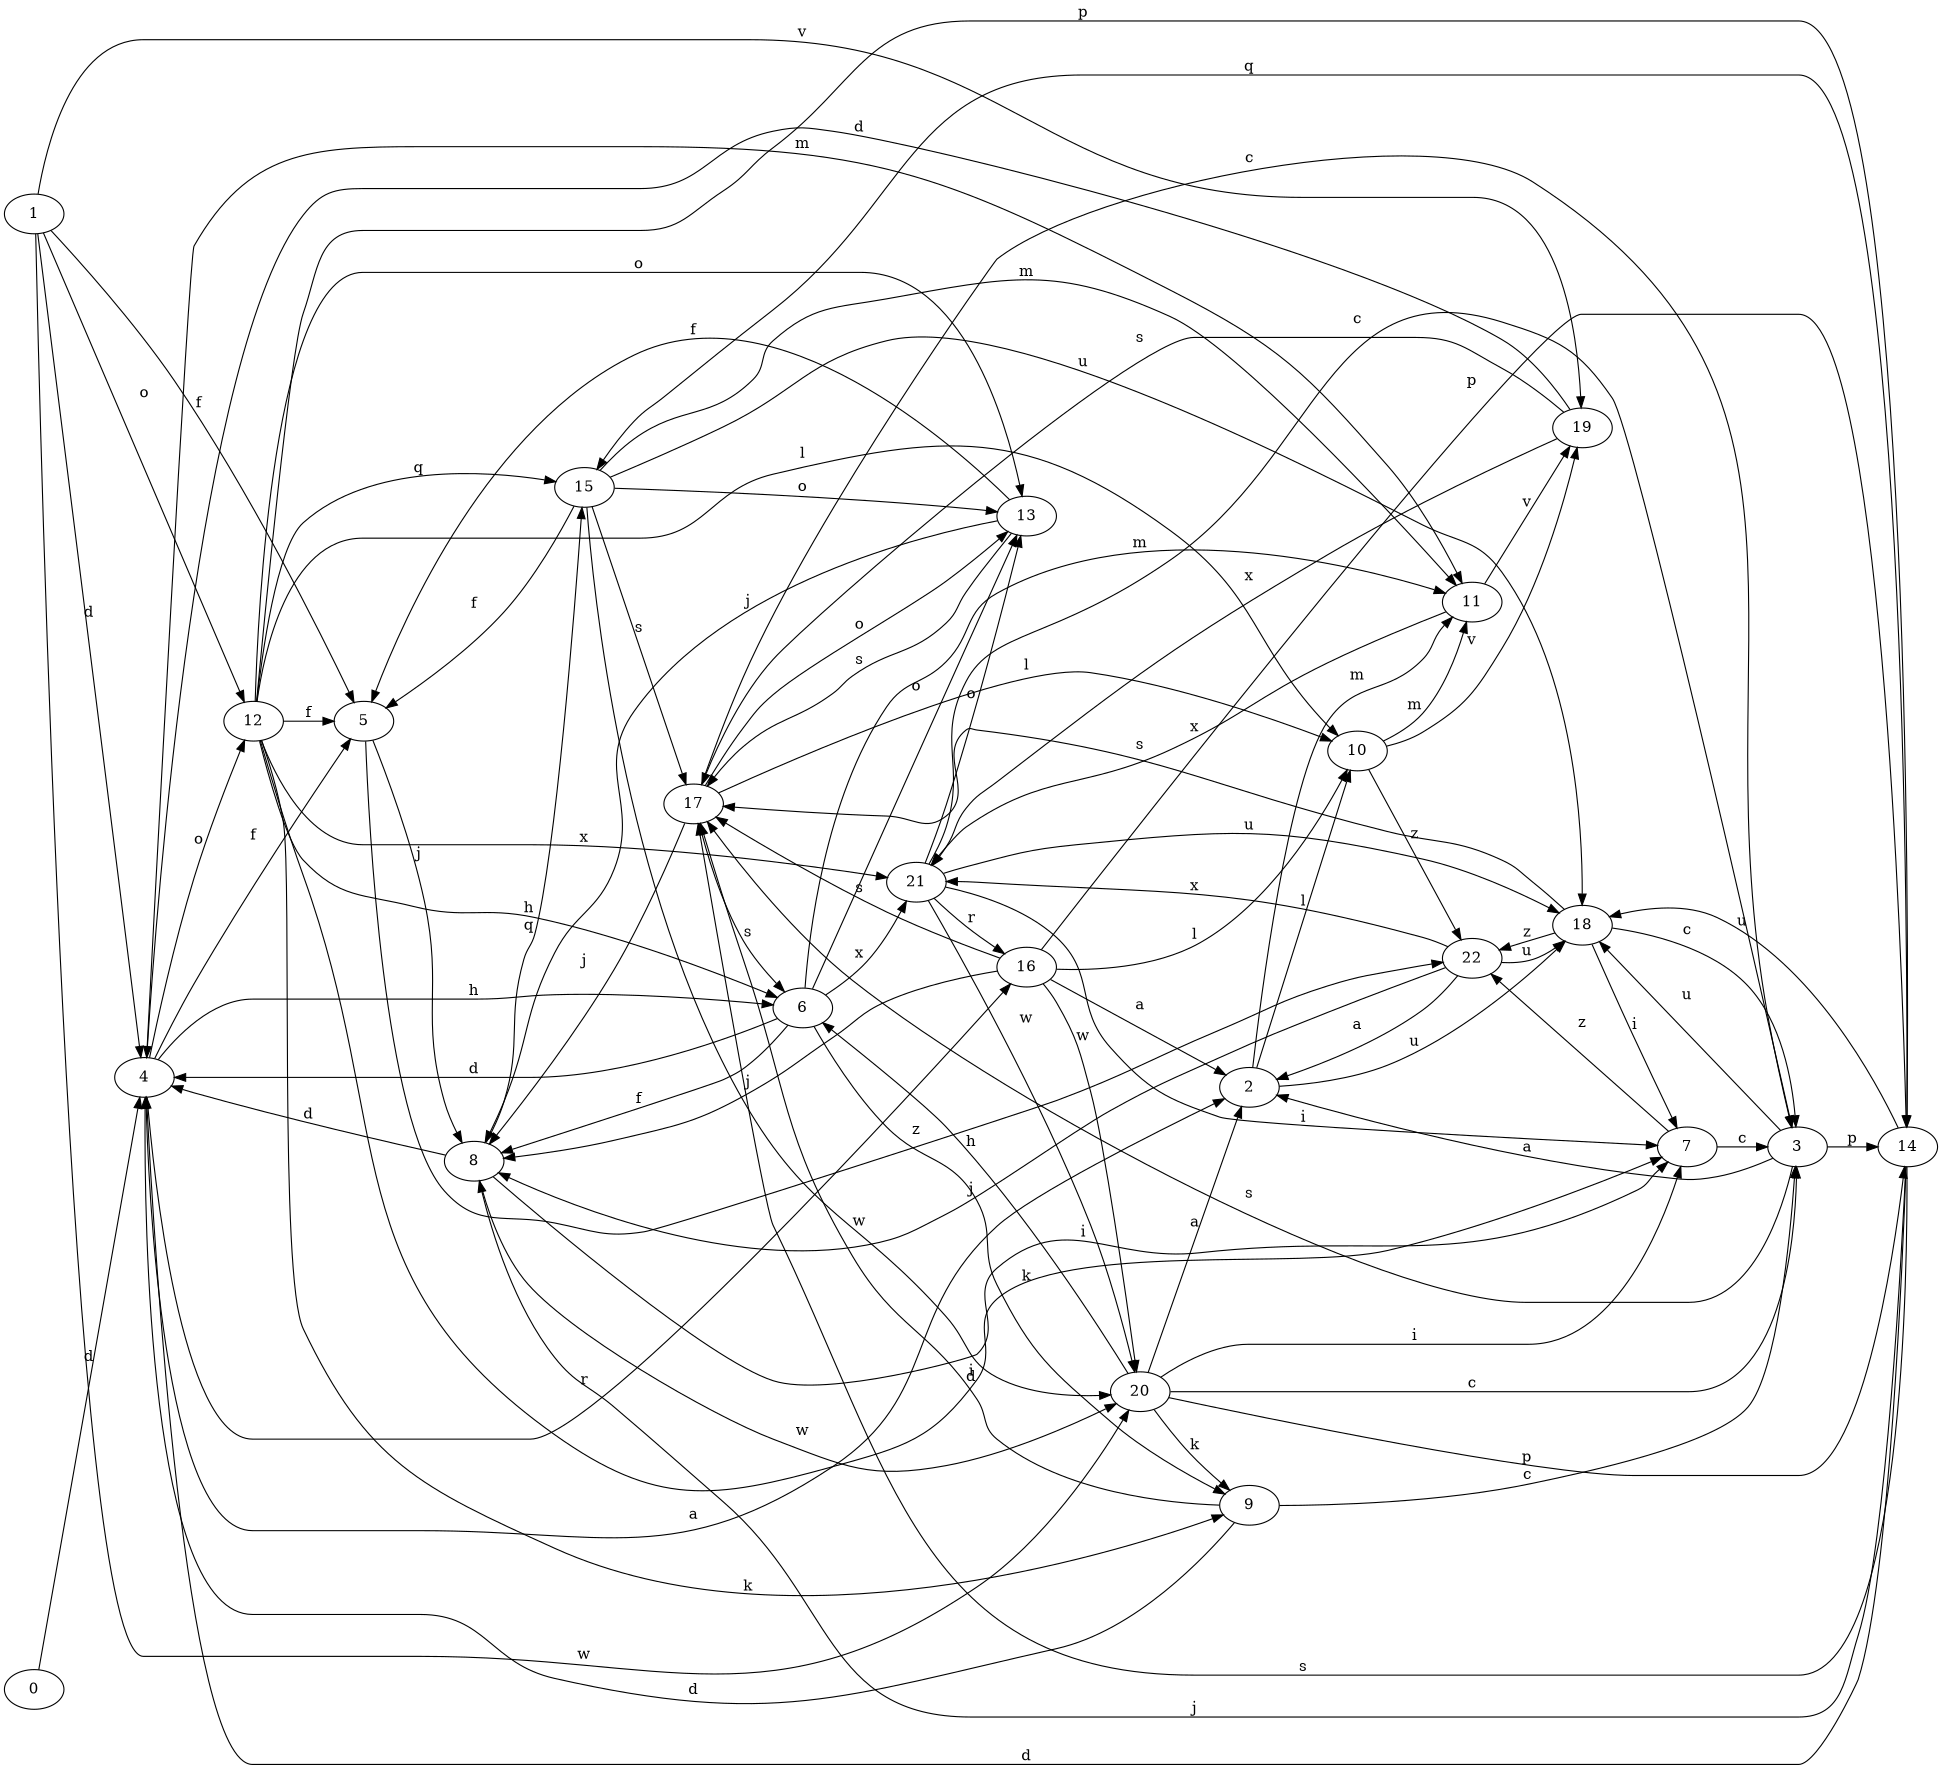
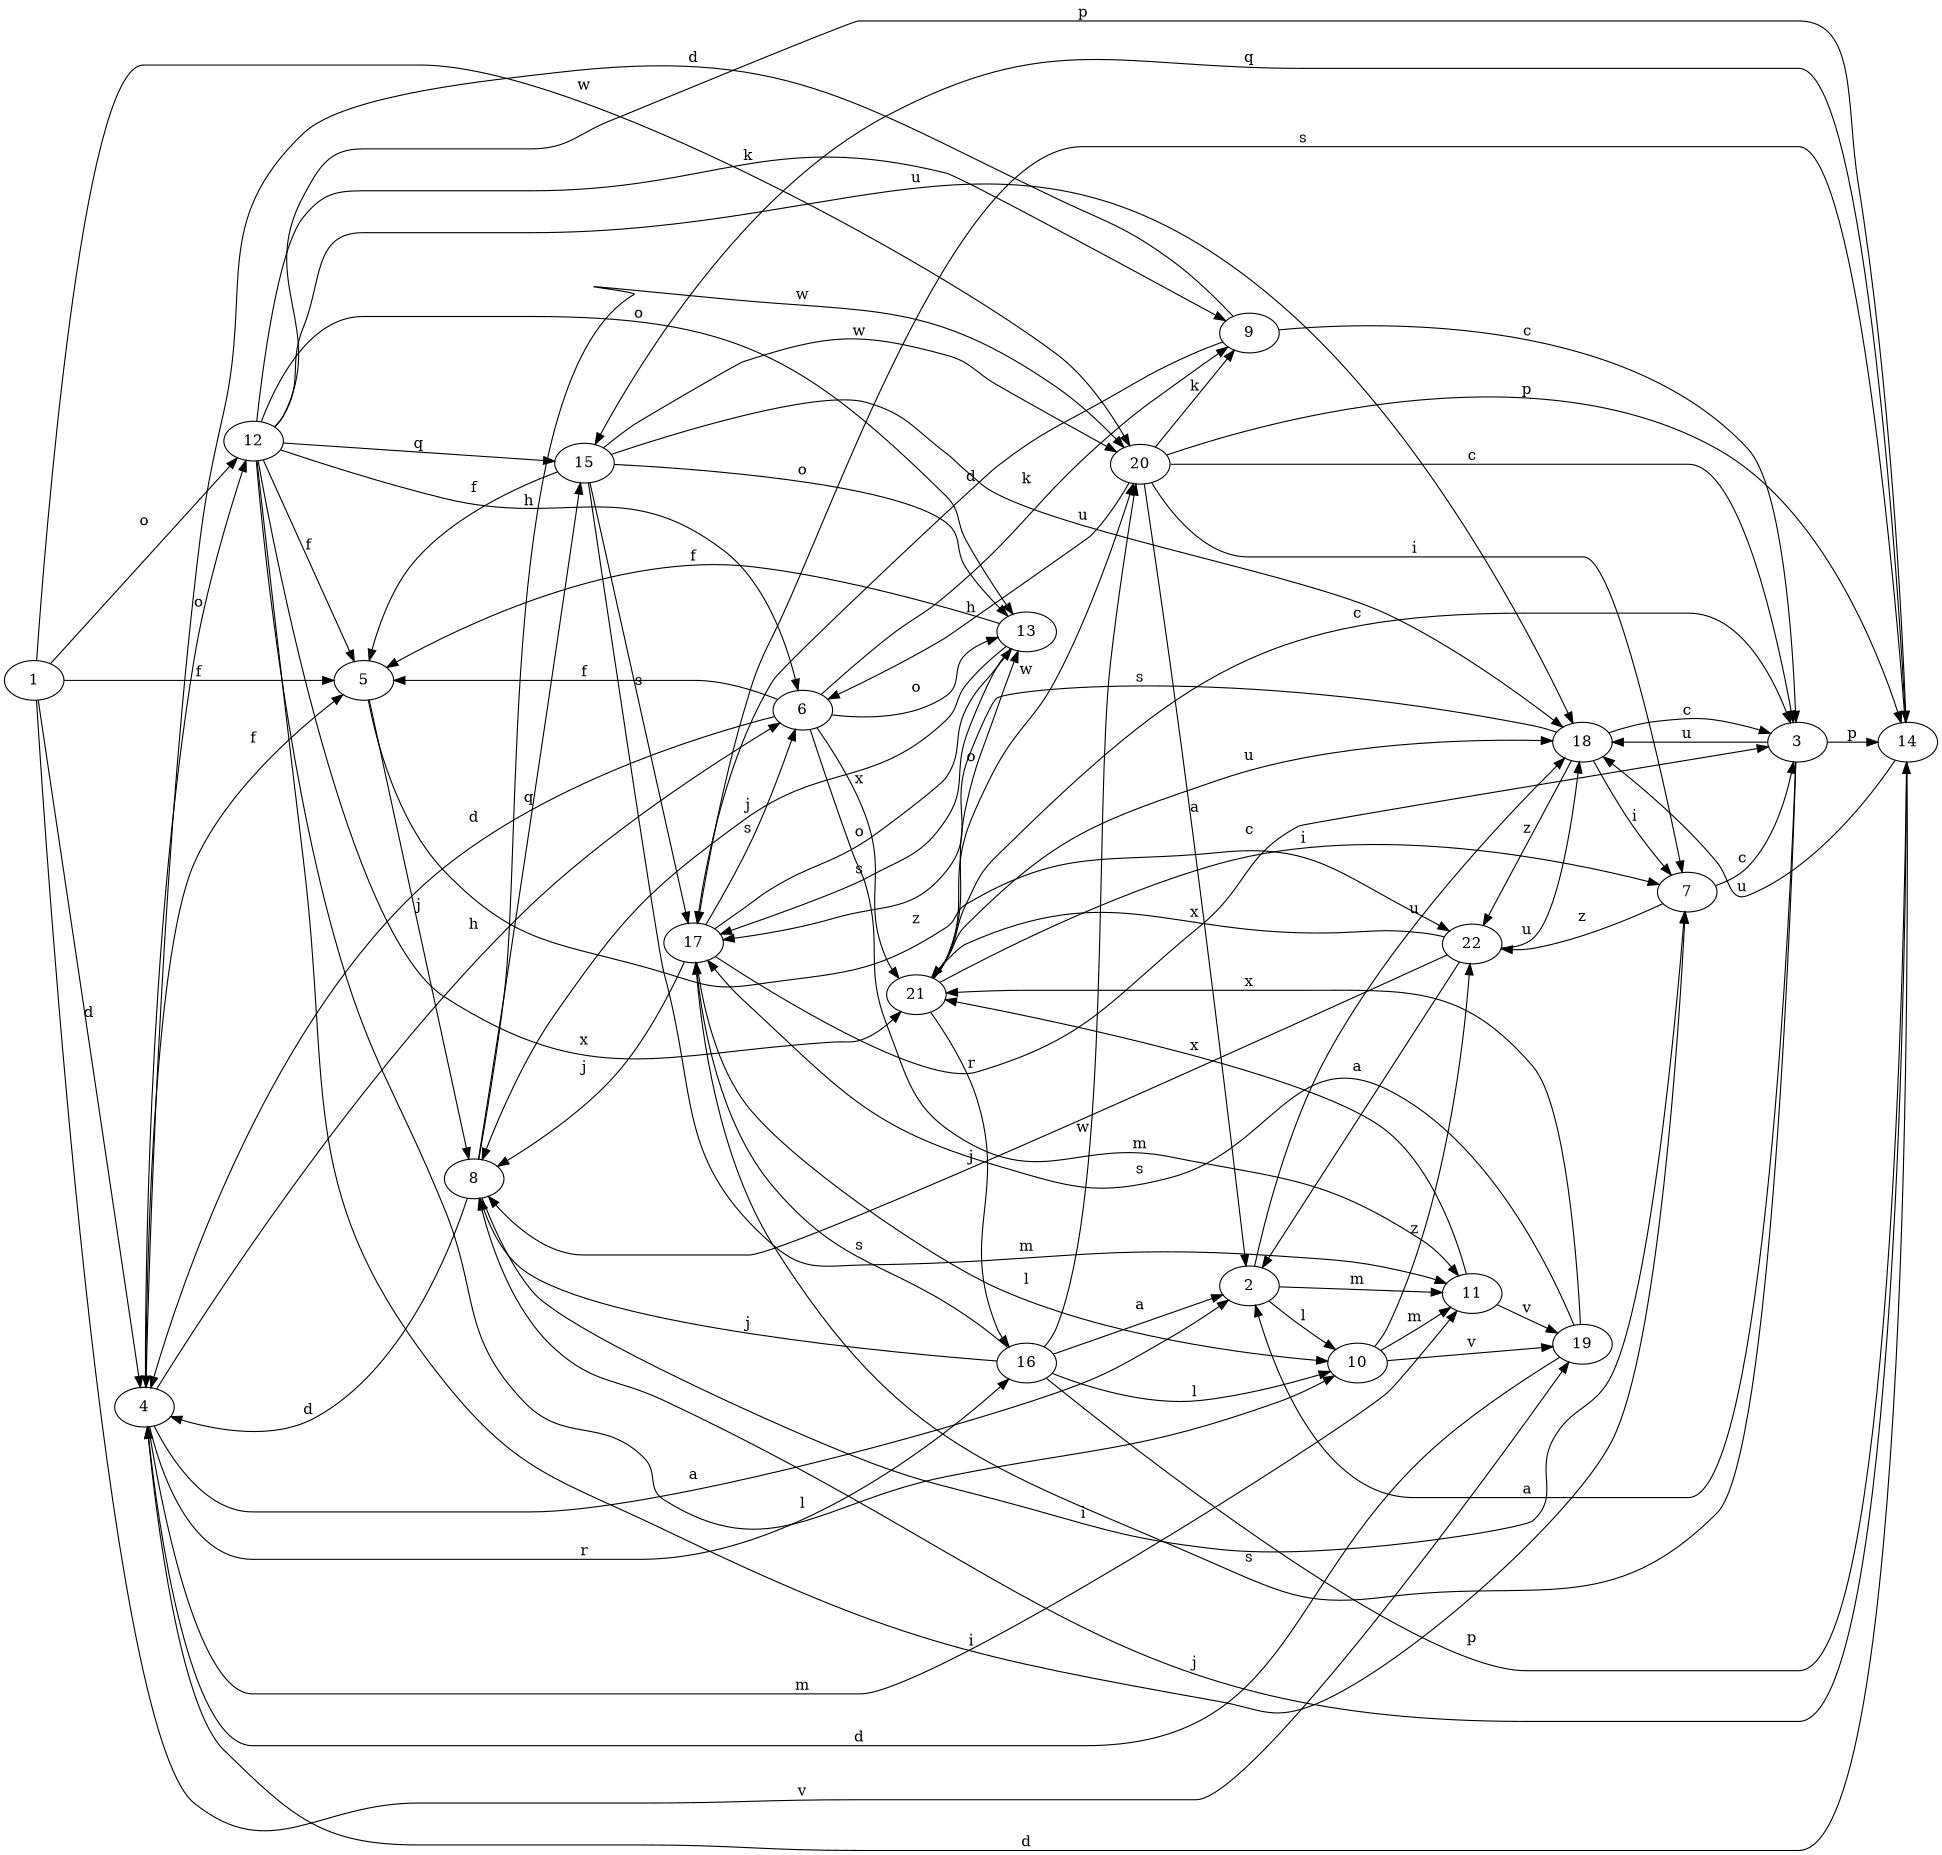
edge "12" -> "18": added, label "u"
edge "6" -> "8": now "6" -> "5"
node "0": removed
